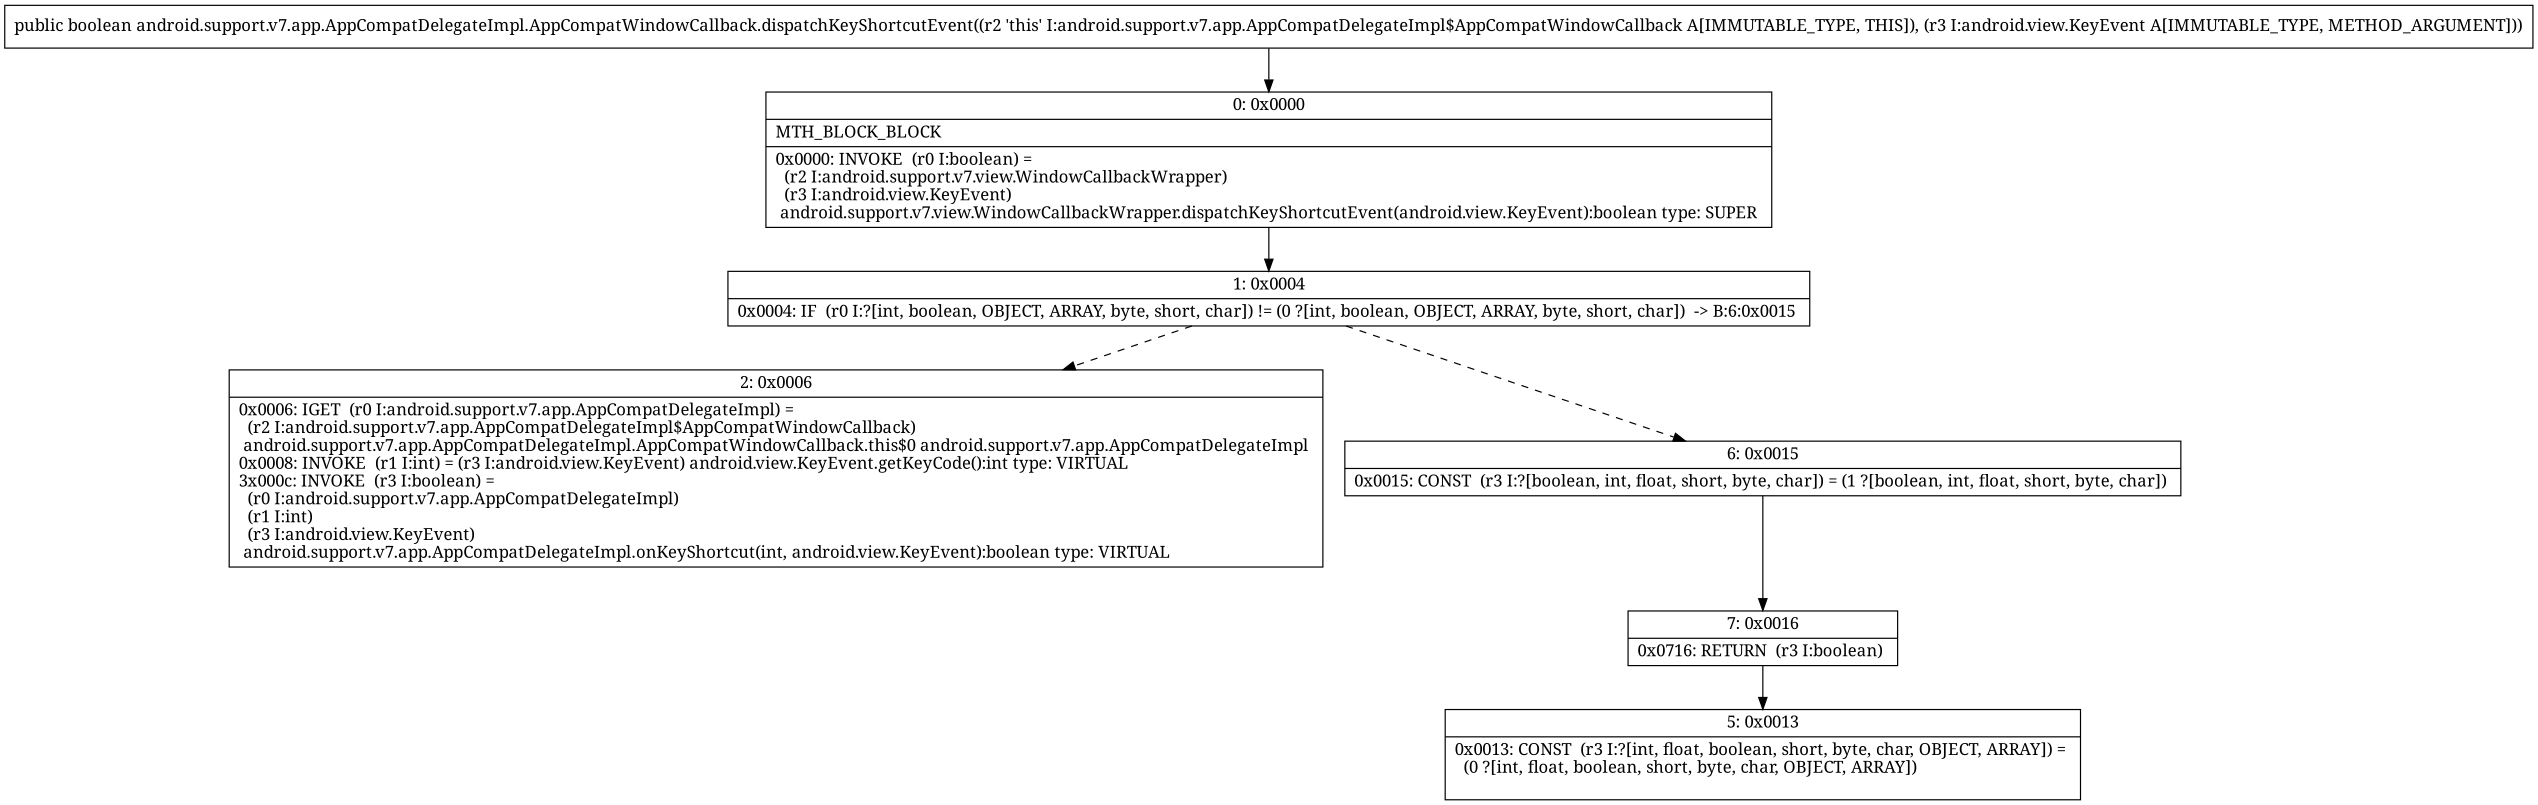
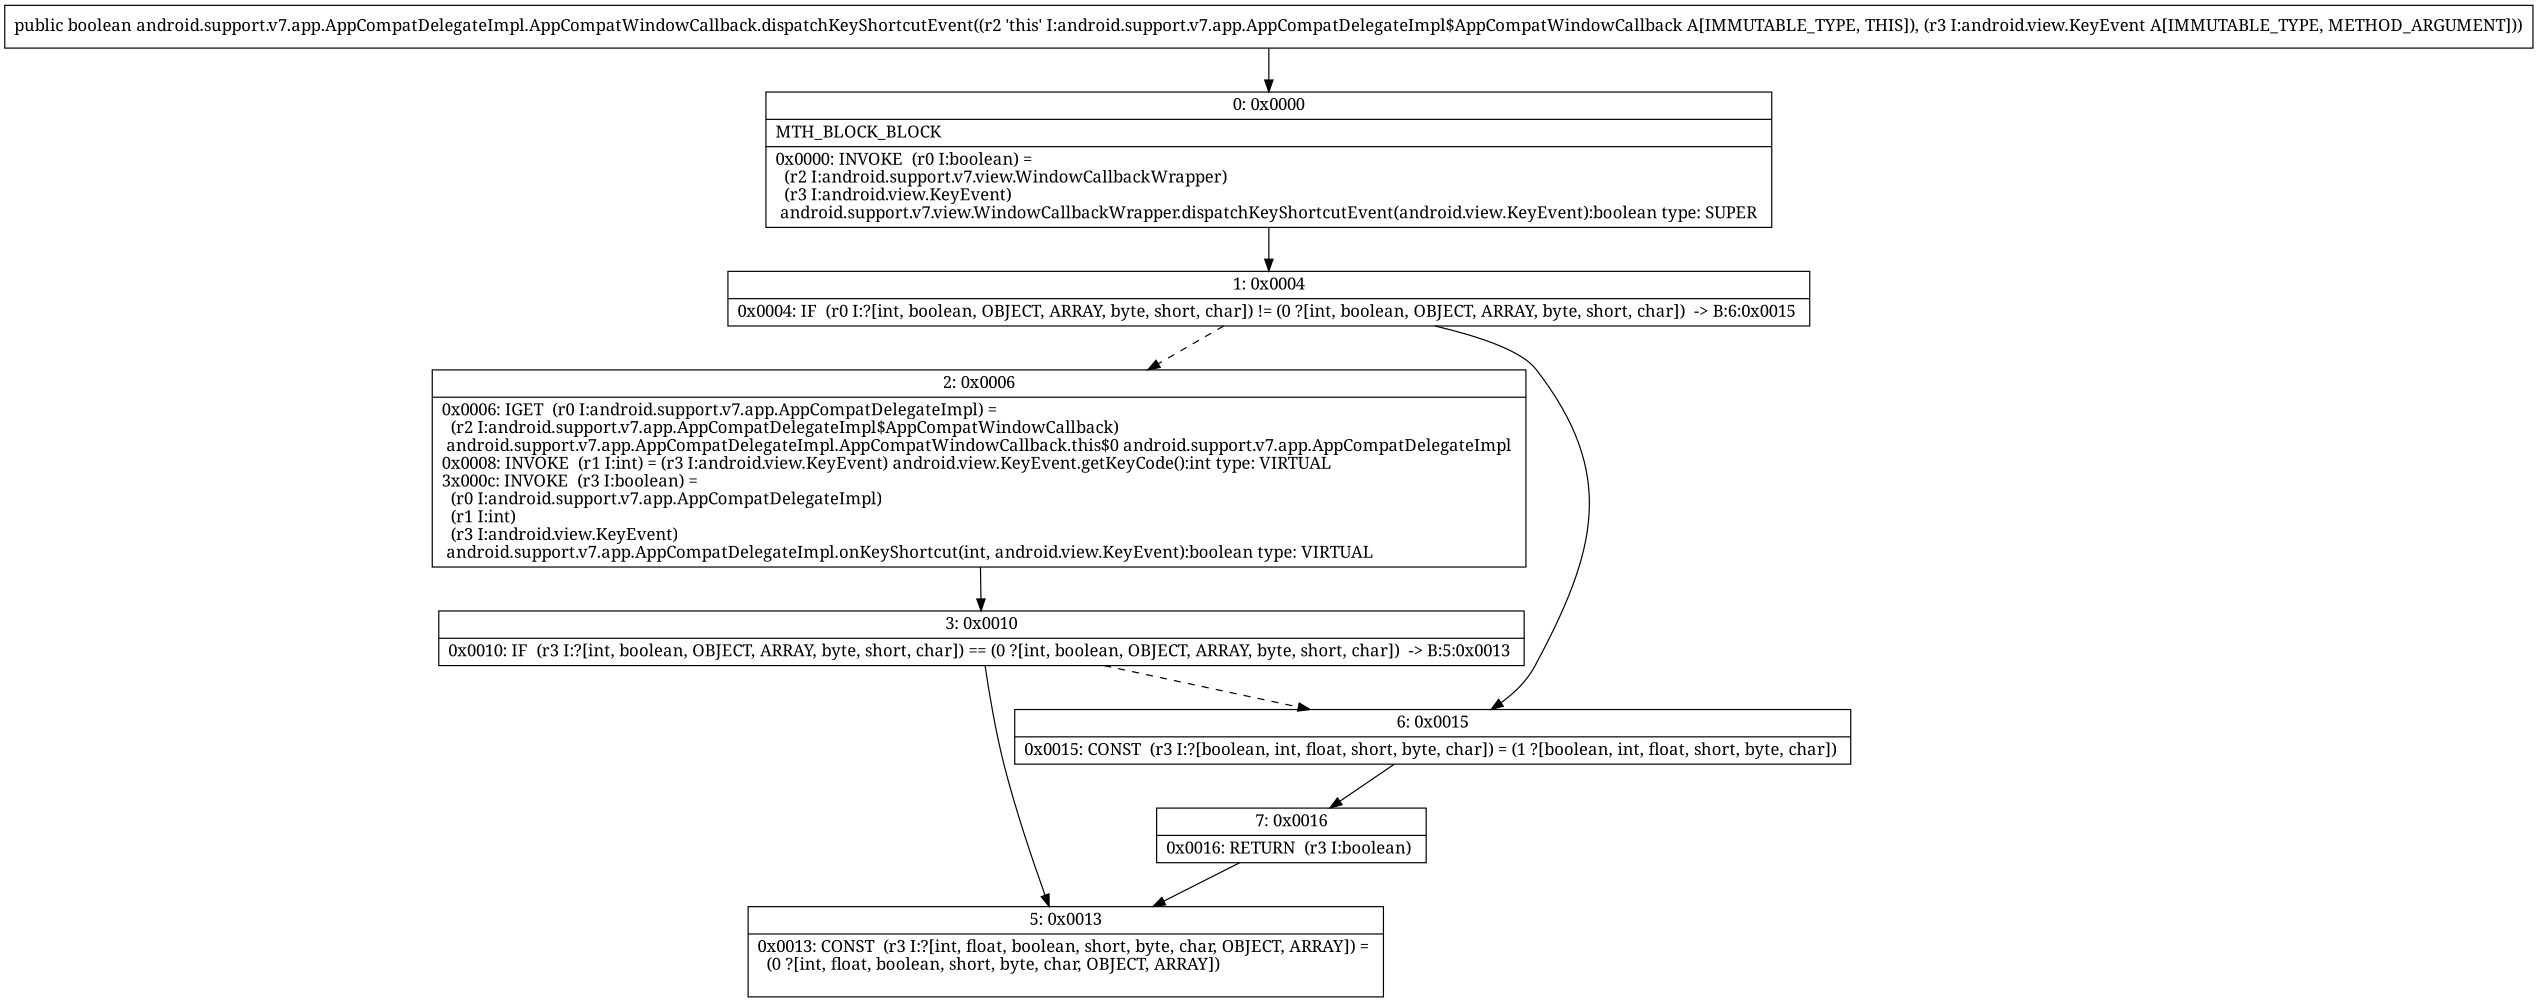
edge "1: 0x0004" -> "6: 0x0015": style dashed -> solid
node "3: 0x0010": added
node "7: 0x0016": text "0x0716: RETURN  (r3 I:boolean)" -> "0x0016: RETURN  (r3 I:boolean)"
